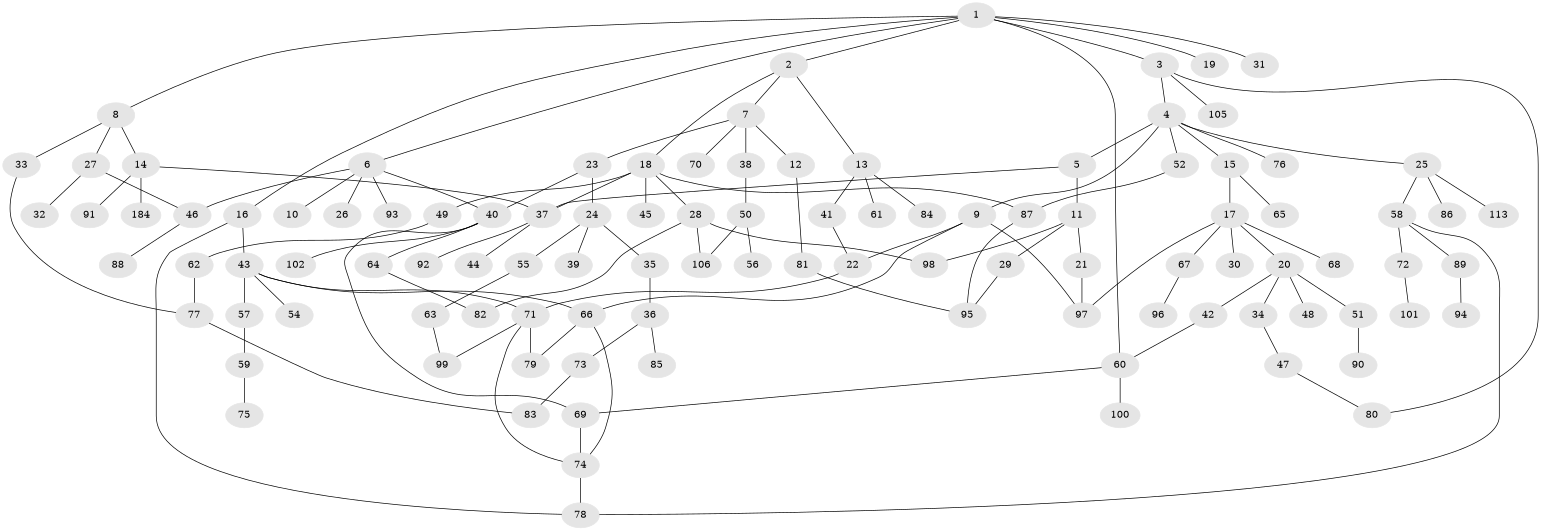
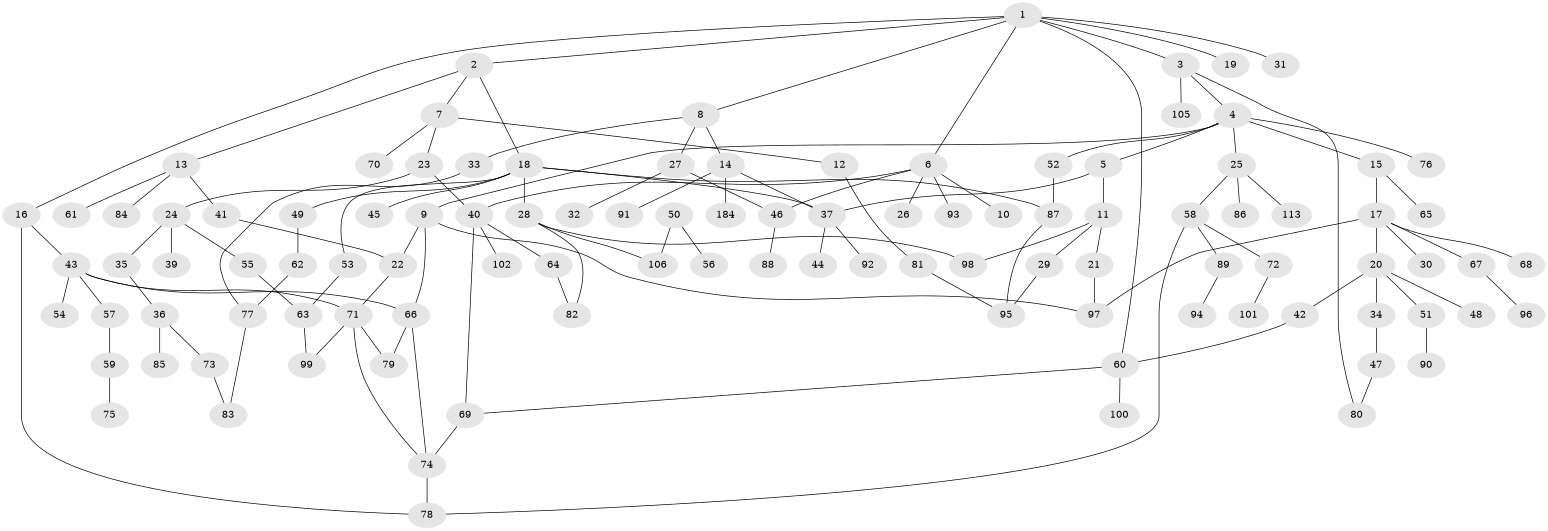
node "38": removed
node "53": added
